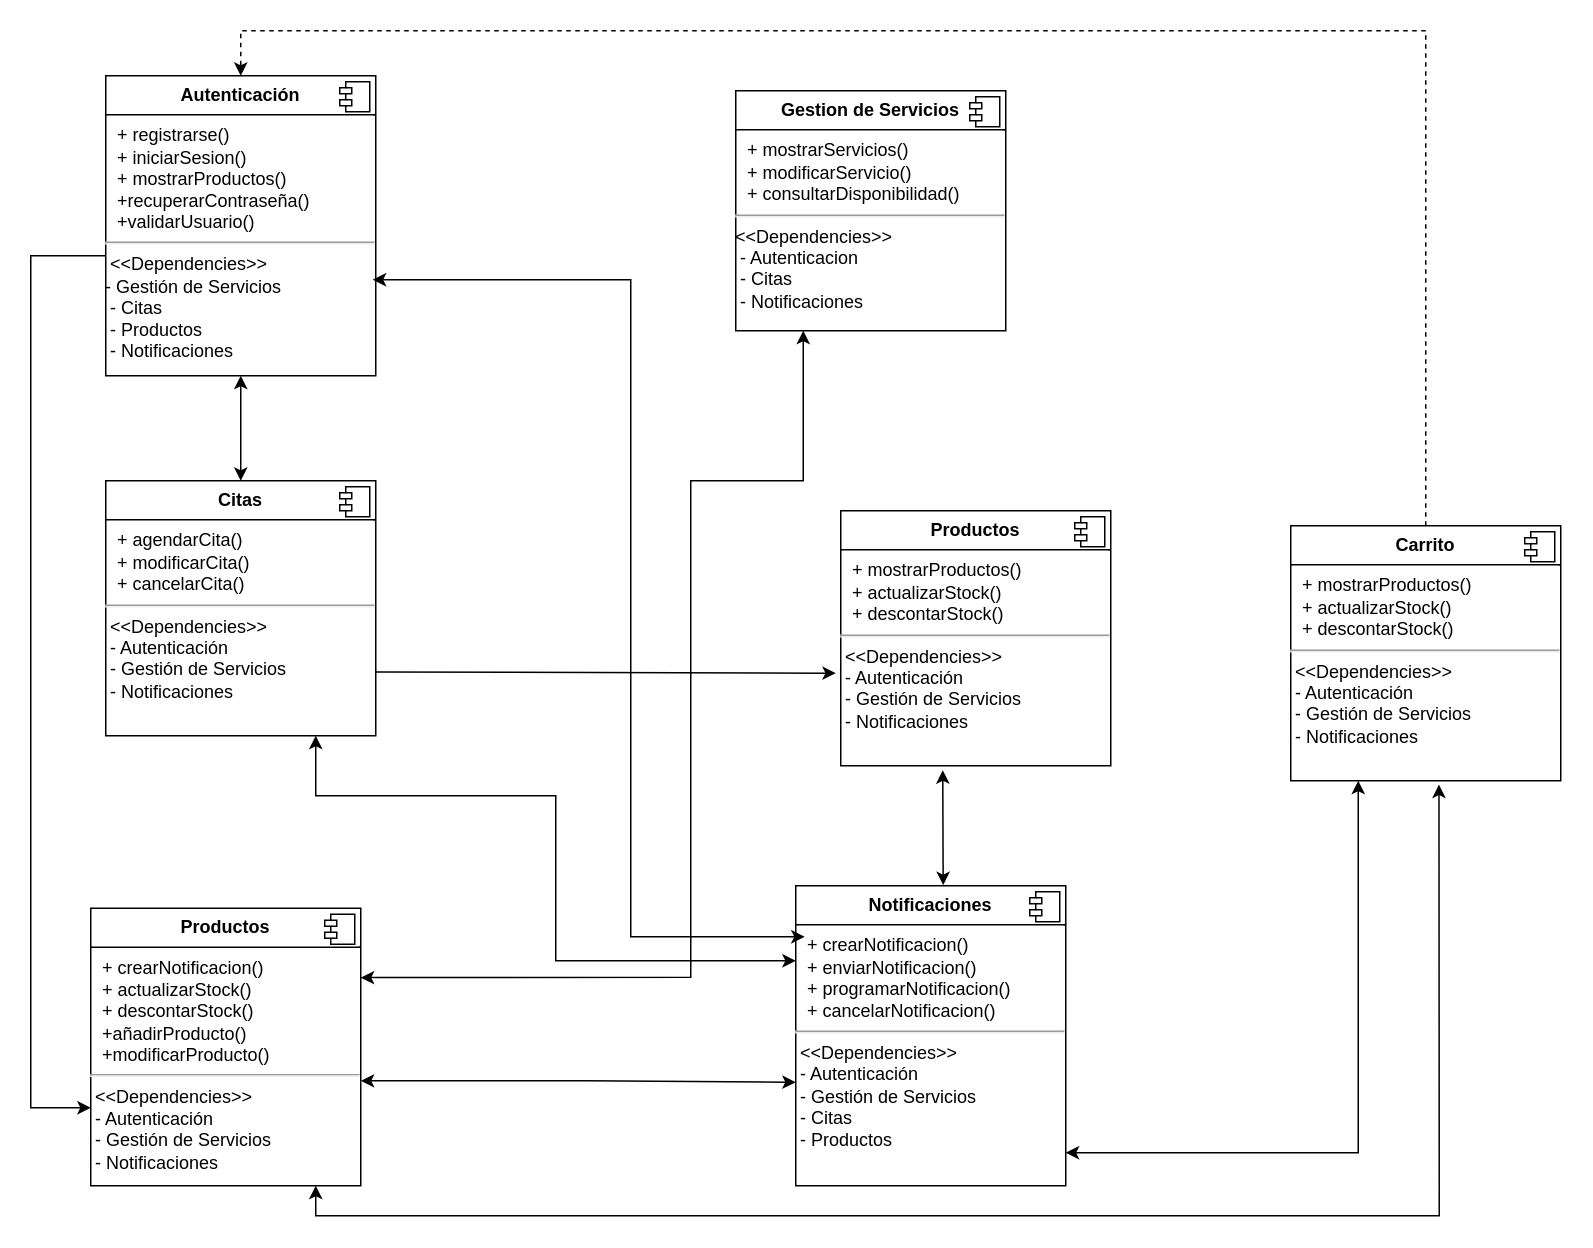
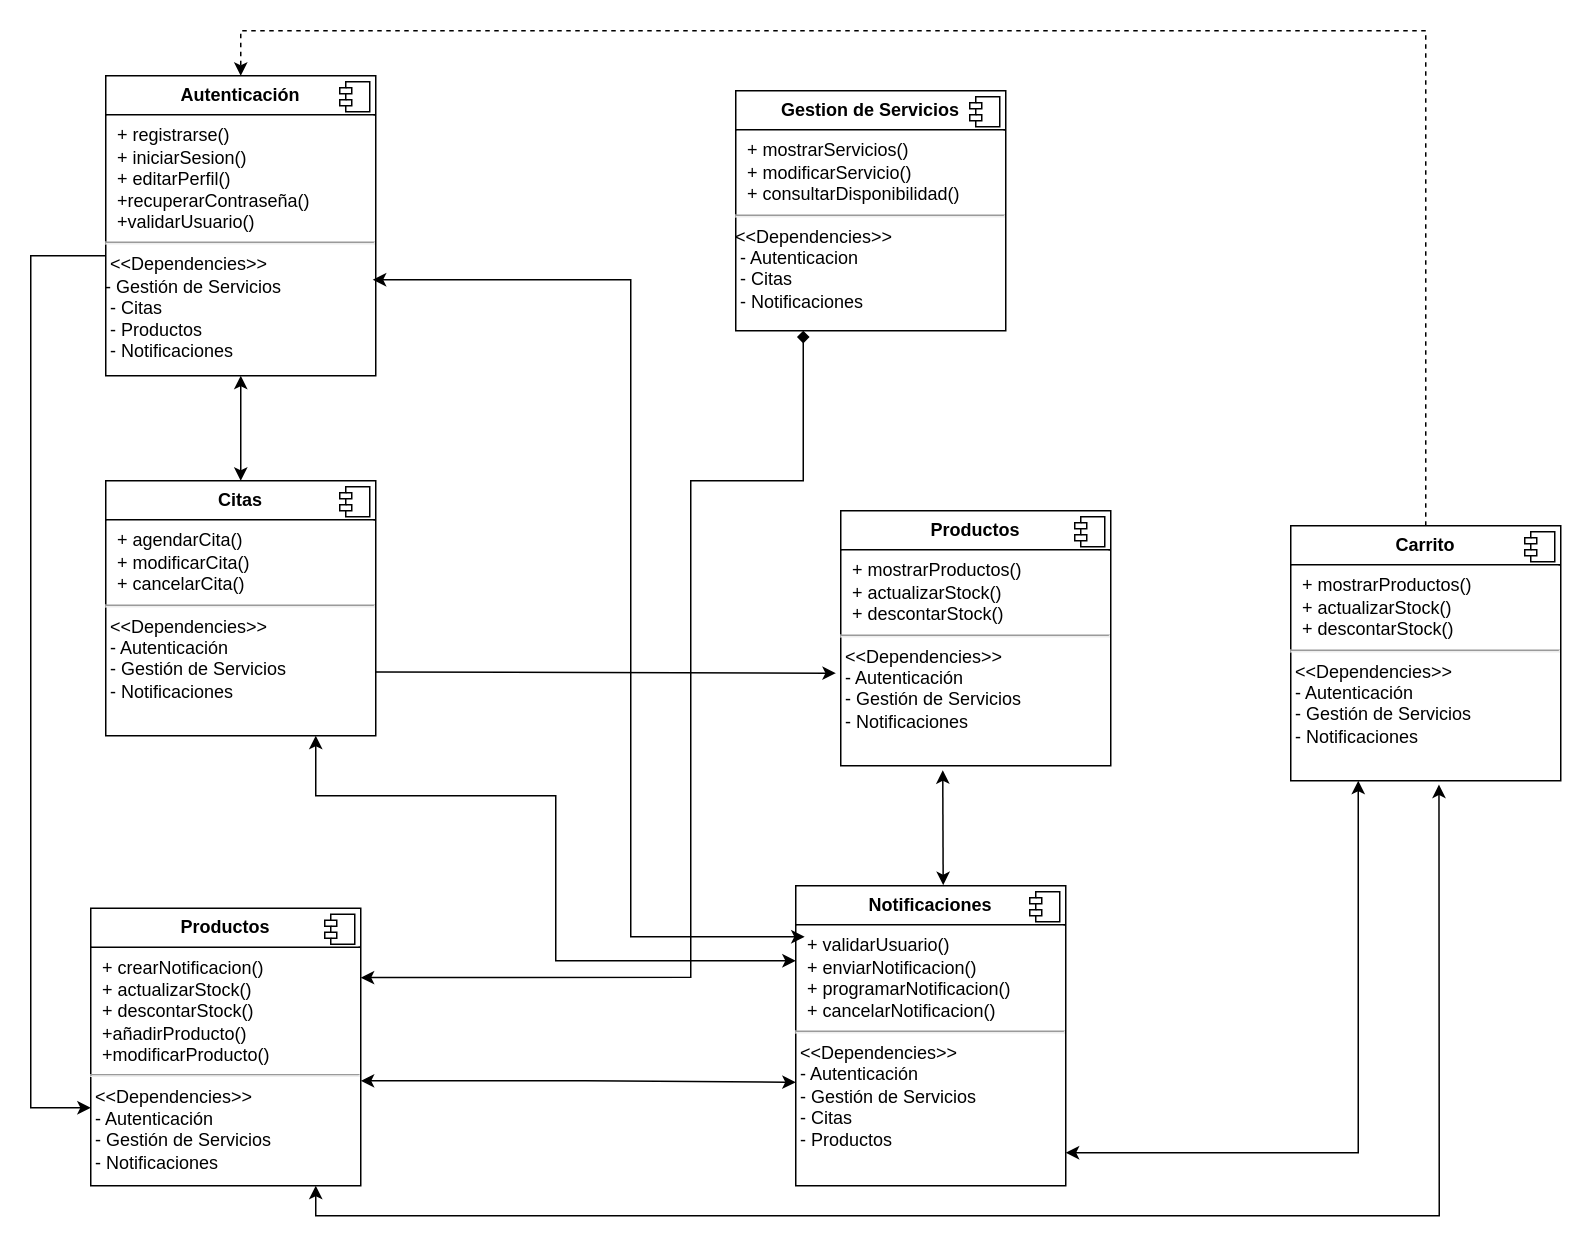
node "Autenticación + registrarse() + iniciarSesion() + mostrarProductos() +recuperarContraseña() +validarUsuario() <<Dependencies>> - Gestión de Servicios - Citas - Productos - Notificaciones": label "Autenticación + registrarse() + iniciarSesion() + mostrarProductos() +recuperarContraseña() +validarUsuario() <<Dependencies>> - Gestión de Servicios - Citas - Productos - Notificaciones" -> "Autenticación + registrarse() + iniciarSesion() + editarPerfil() +recuperarContraseña() +validarUsuario() <<Dependencies>> - Gestión de Servicios - Citas - Productos - Notificaciones"
edge "Gestion de Servicios + mostrarServicios() + modificarServicio() + consultarDisponibilidad() <<Dependencies>> - Autenticacion - Citas - Notificaciones" -- "Productos + crearNotificacion() + actualizarStock() + descontarStock() +añadirProducto() +modificarProducto() <<Dependencies>> - Autenticación - Gestión de Servicios - Notificaciones": arrowhead classic -> diamond
node "Notificaciones + crearNotificacion() + enviarNotificacion() + programarNotificacion() + cancelarNotificacion() <<Dependencies>> - Autenticación - Gestión de Servicios - Citas - Productos": label "Notificaciones + crearNotificacion() + enviarNotificacion() + programarNotificacion() + cancelarNotificacion() <<Dependencies>> - Autenticación - Gestión de Servicios - Citas - Productos" -> "Notificaciones + validarUsuario() + enviarNotificacion() + programarNotificacion() + cancelarNotificacion() <<Dependencies>> - Autenticación - Gestión de Servicios - Citas - Productos"
